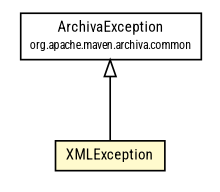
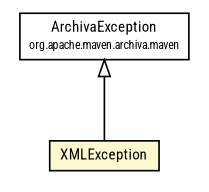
node "ArchivaException": text "org.apache.maven.archiva.common" -> "org.apache.maven.archiva.maven"
